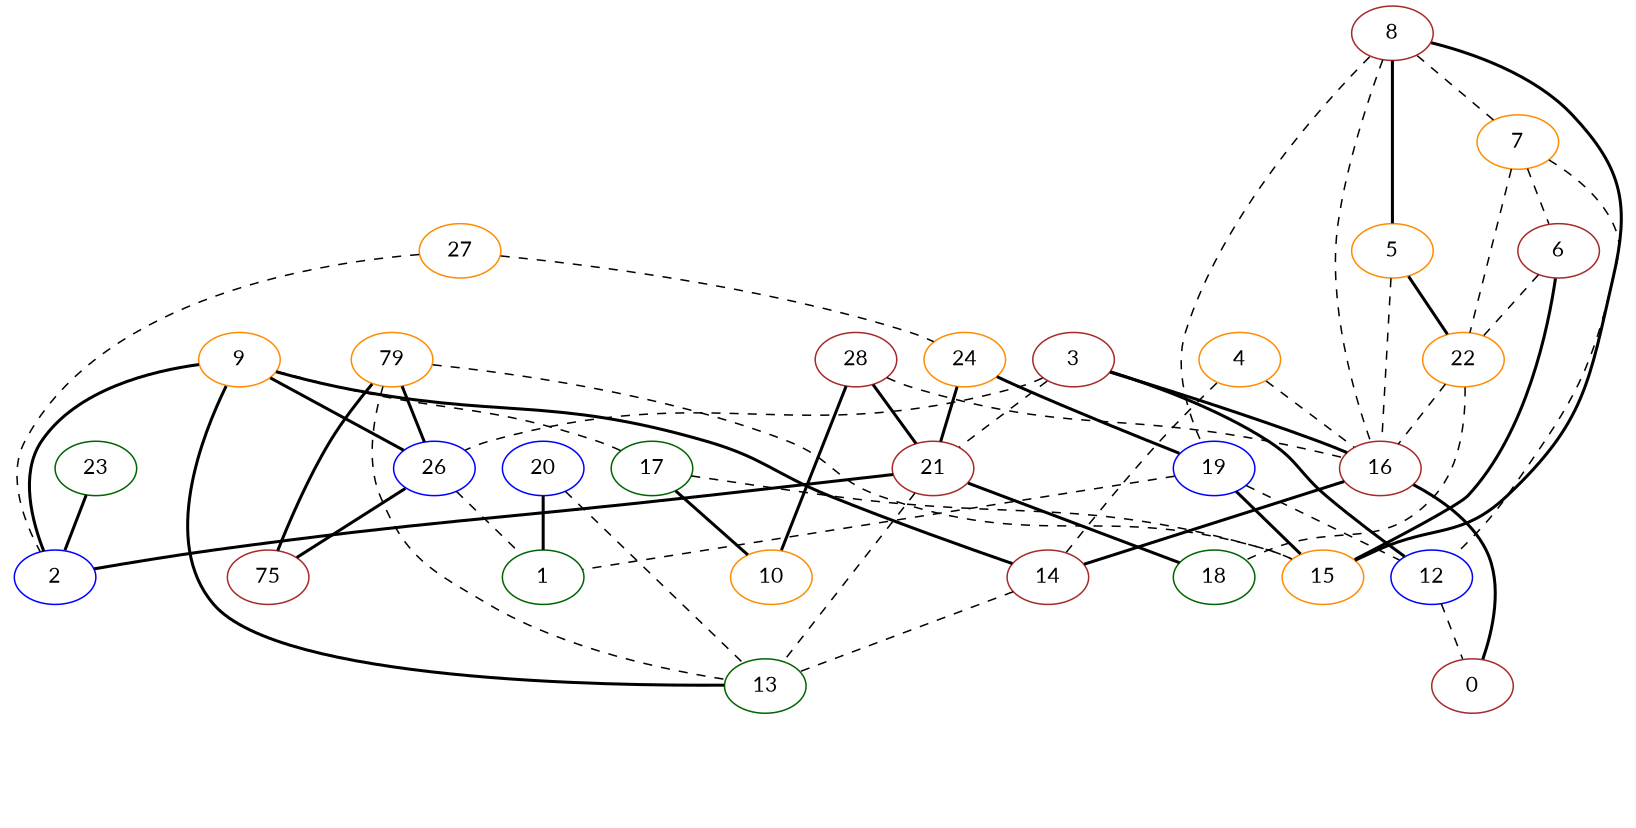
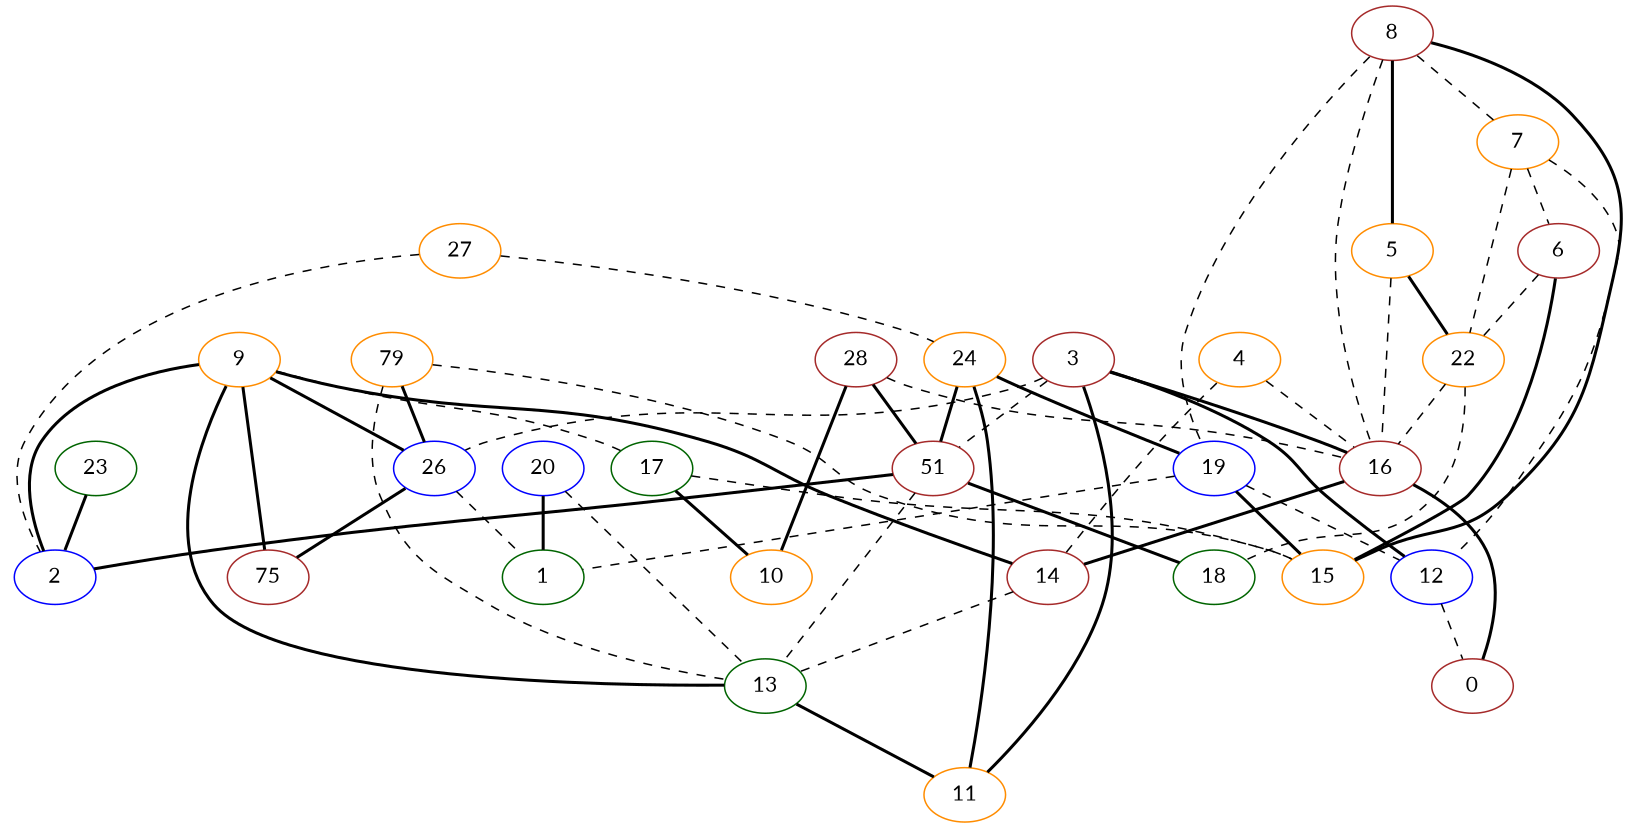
edge "79" -- "75": now "9" -- "75"
node "21": label "21" -> "51"
node "11": added
